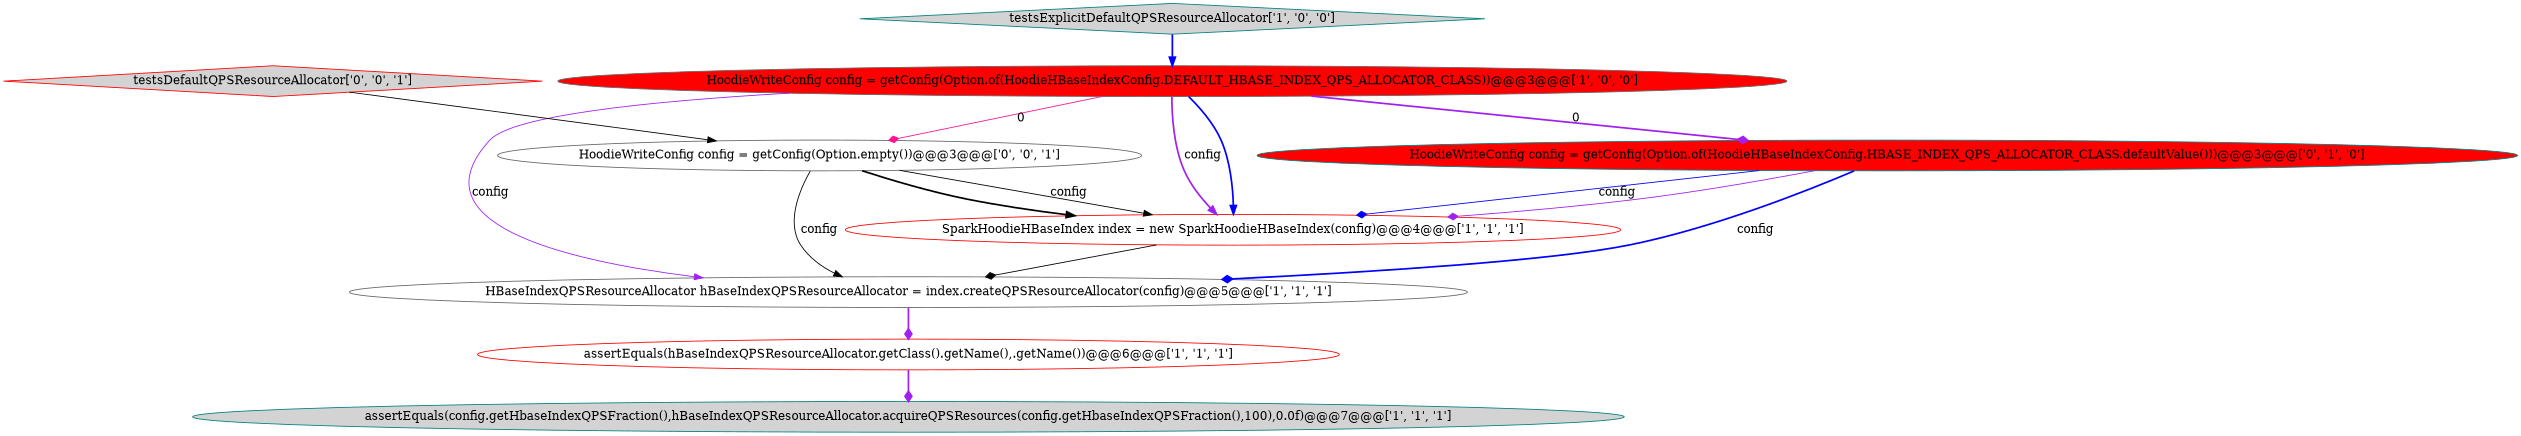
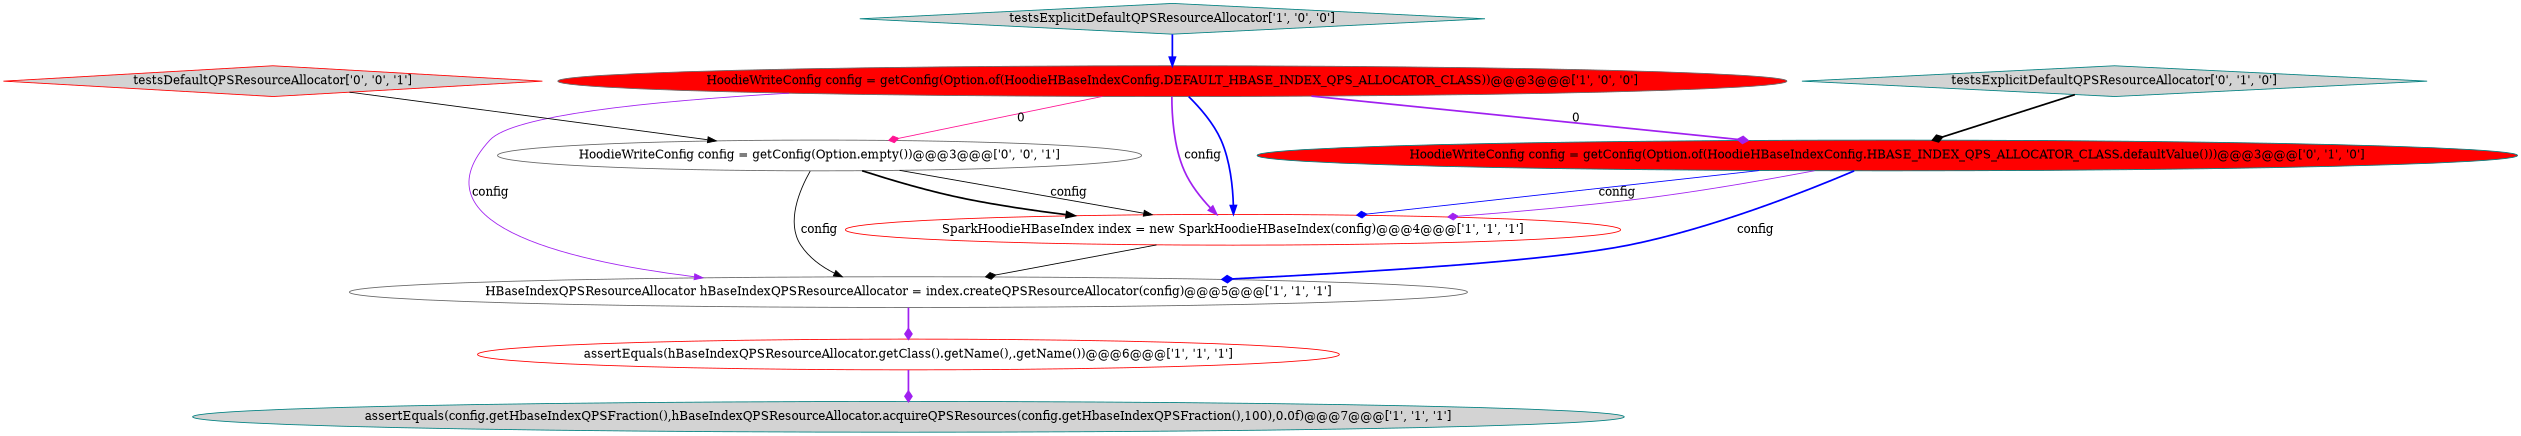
node "testsExplicitDefaultQPSResourceAllocator['0', '1', '0']": added
